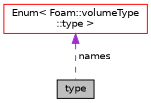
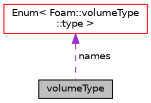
node "type": label "type" -> "volumeType"
